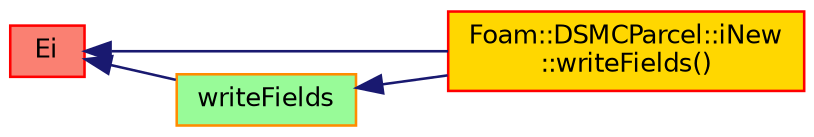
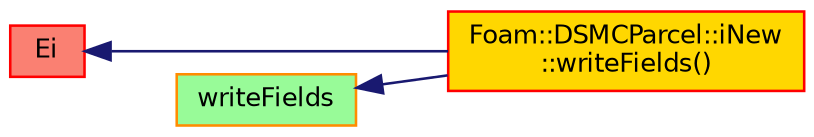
edge "writeFields" -> "Ei": removed
